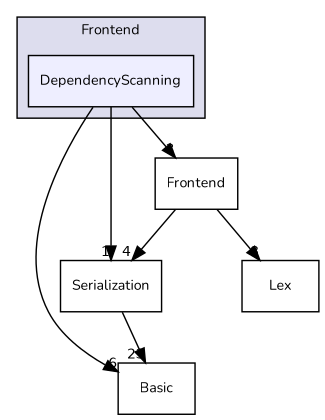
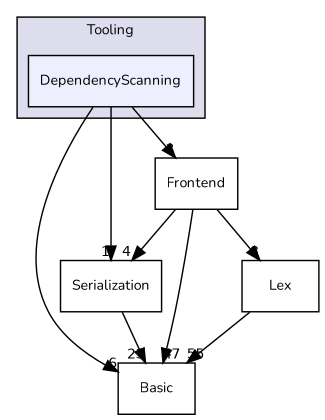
cluster "Frontend": label "Frontend" -> "Tooling"
edge "Frontend" -> "Basic": added
edge "Lex" -> "Basic": added
